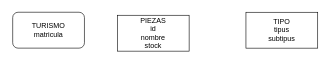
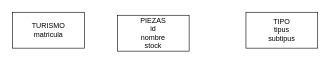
node "TURISMO matricula": shape rounded rectangle -> rectangle
